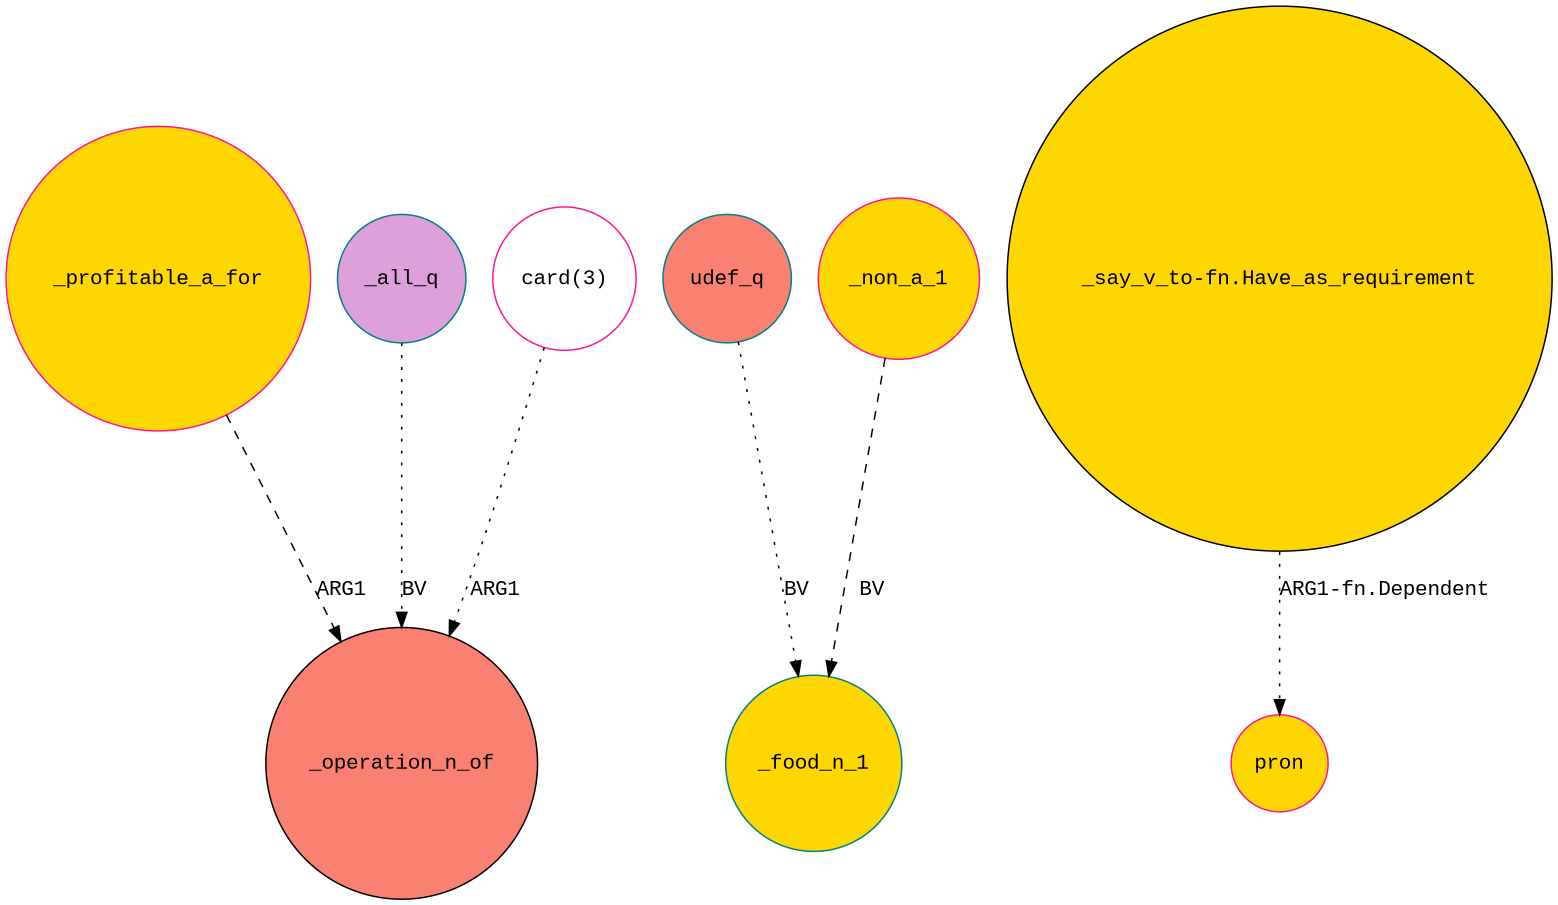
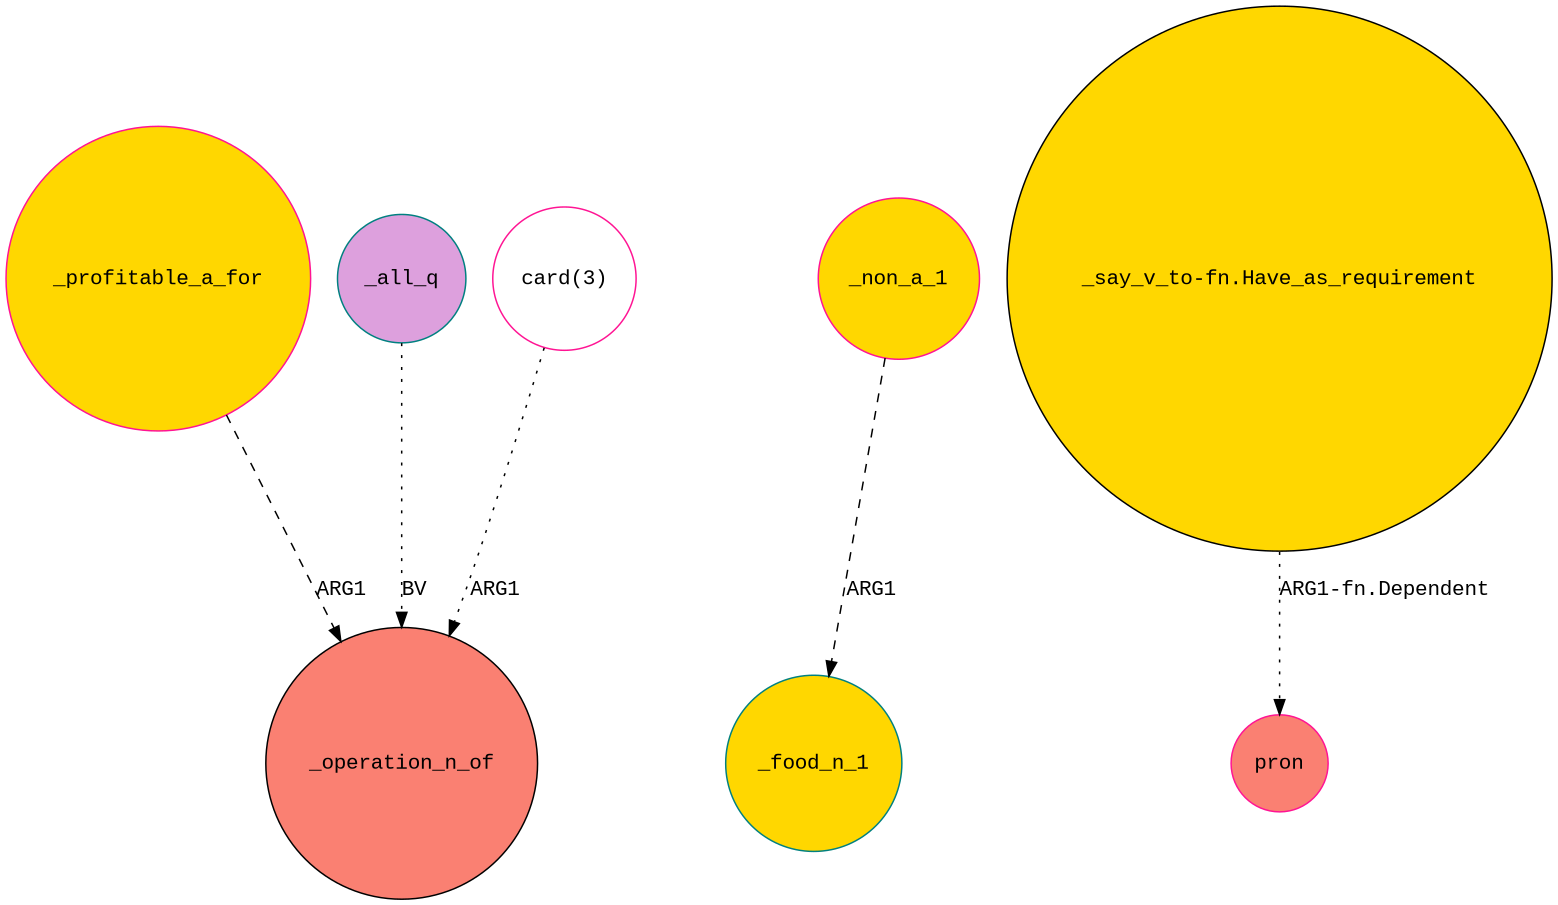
node "udef_q": removed
edge "_non_a_1" -> "_food_n_1": label "BV" -> "ARG1"
node "pron": fillcolor gold -> salmon
